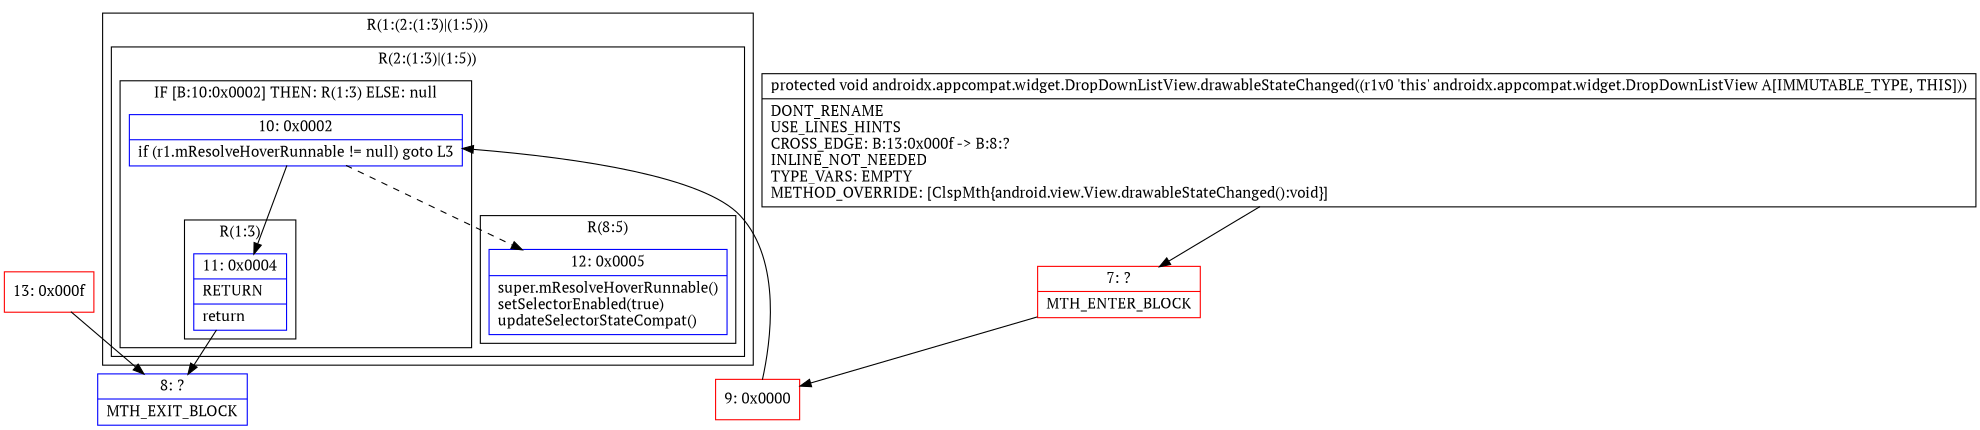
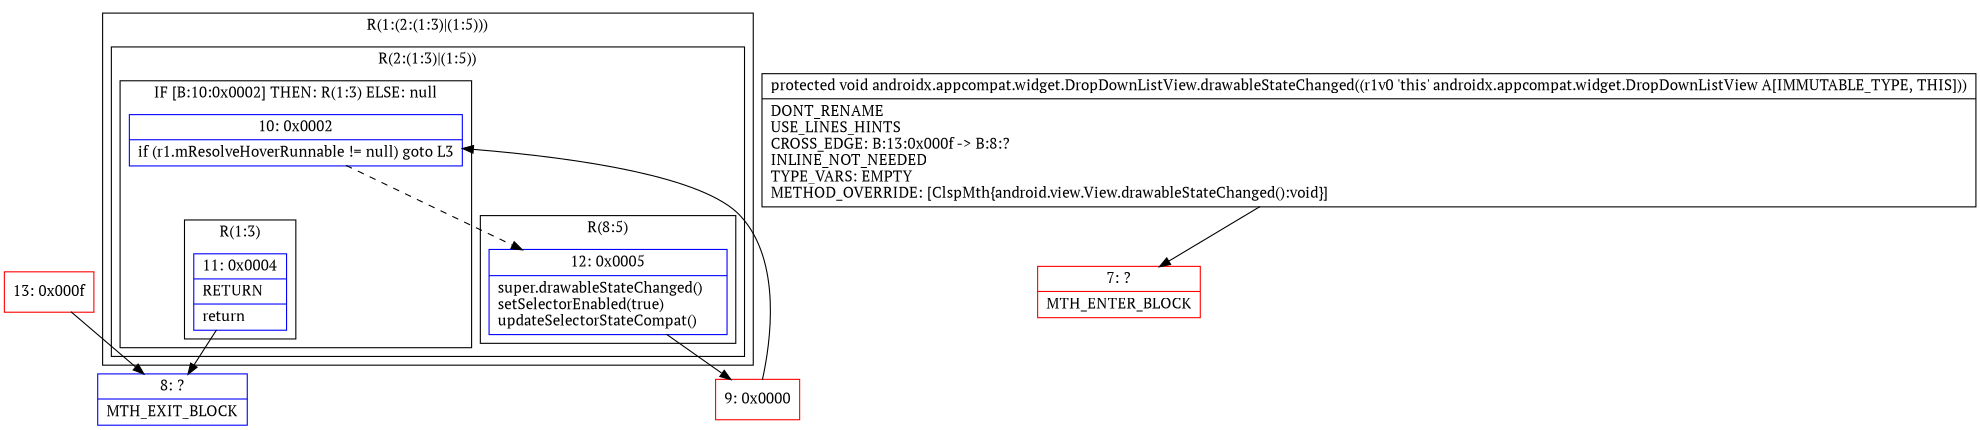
edge "10: 0x0002" -> "11: 0x0004": removed
node "12: 0x0005": text "super.mResolveHoverRunnable()" -> "super.drawableStateChanged()"
edge "7: ?" -> "9: 0x0000": now "12: 0x0005" -> "9: 0x0000"
